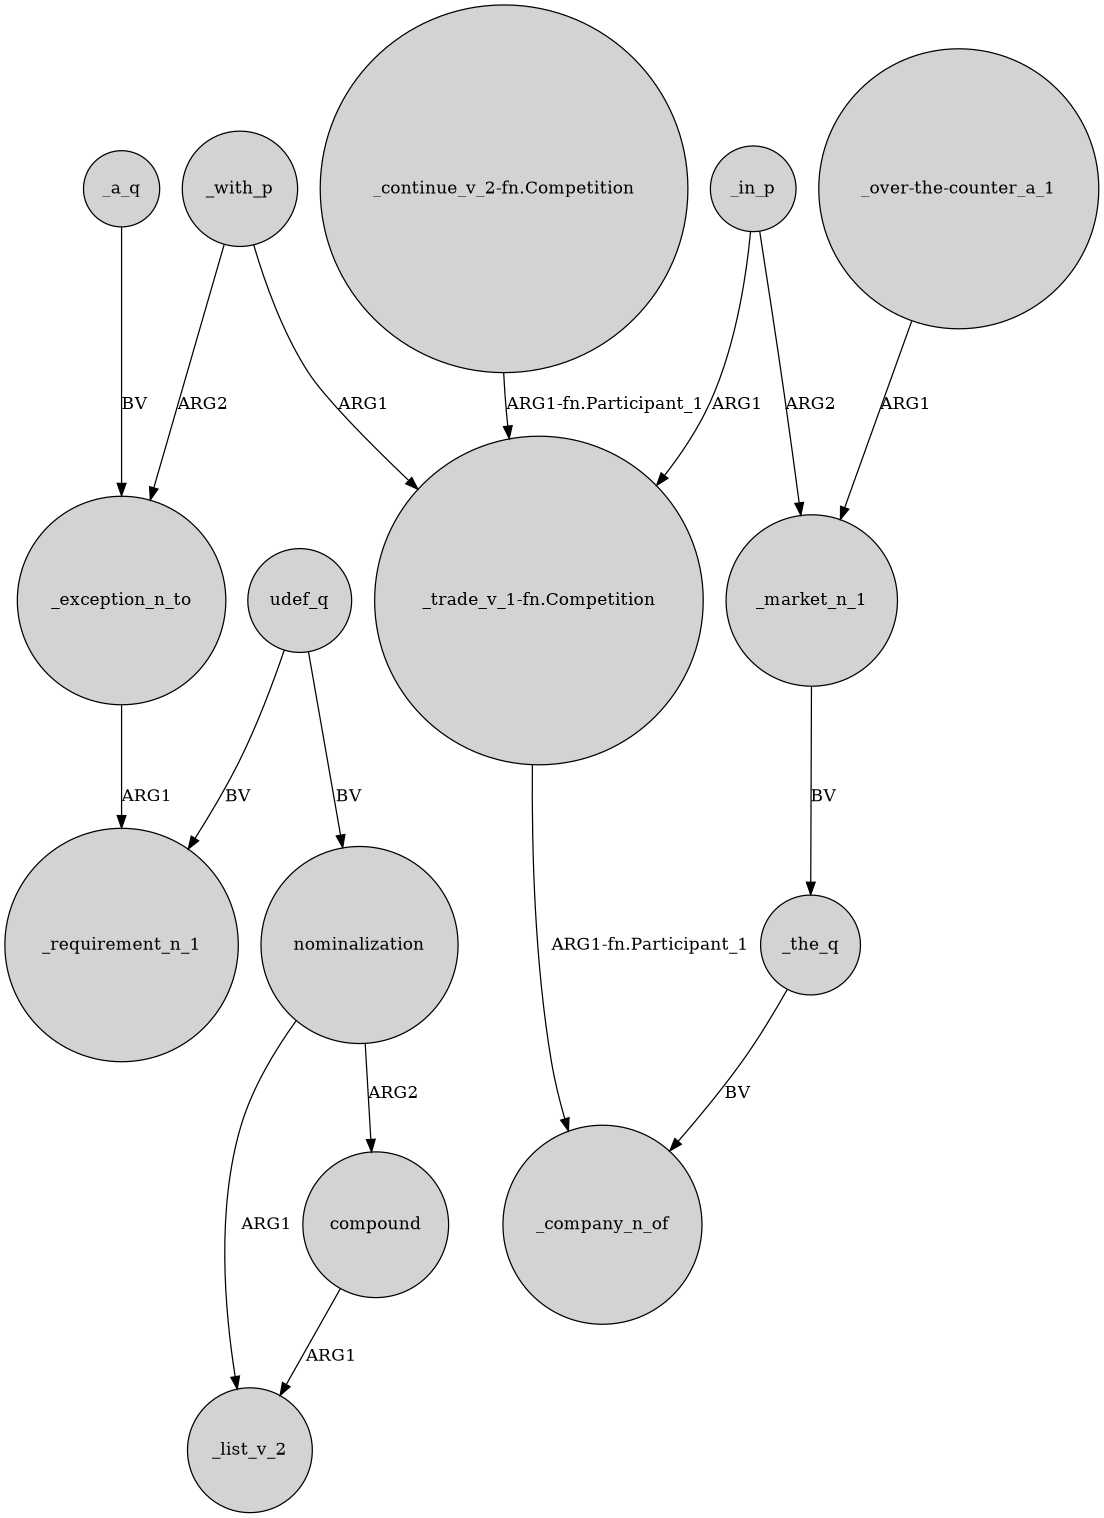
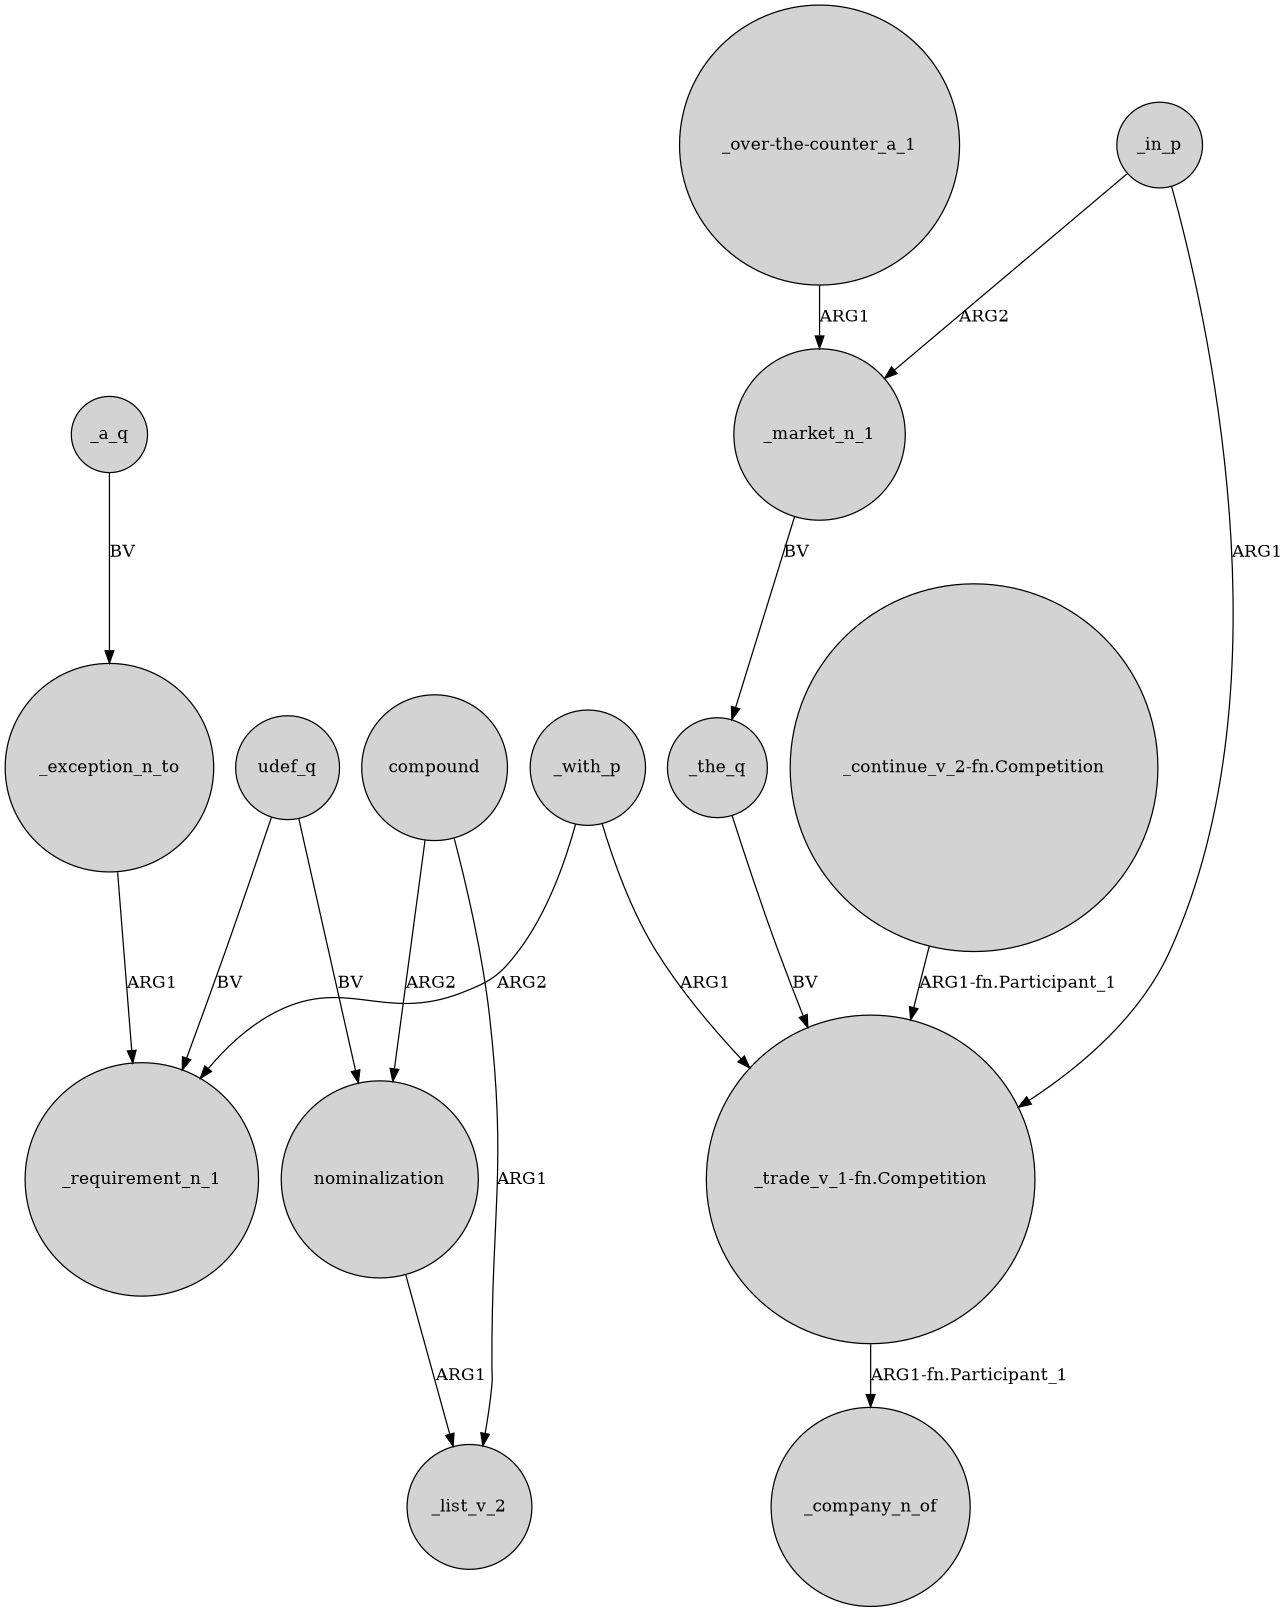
edge "_with_p" -> "_exception_n_to": now "_with_p" -> "_requirement_n_1"
edge "_the_q" -> "_company_n_of": now "_the_q" -> "_trade_v_1-fn.Competition"
edge "nominalization" -> "compound": reversed
